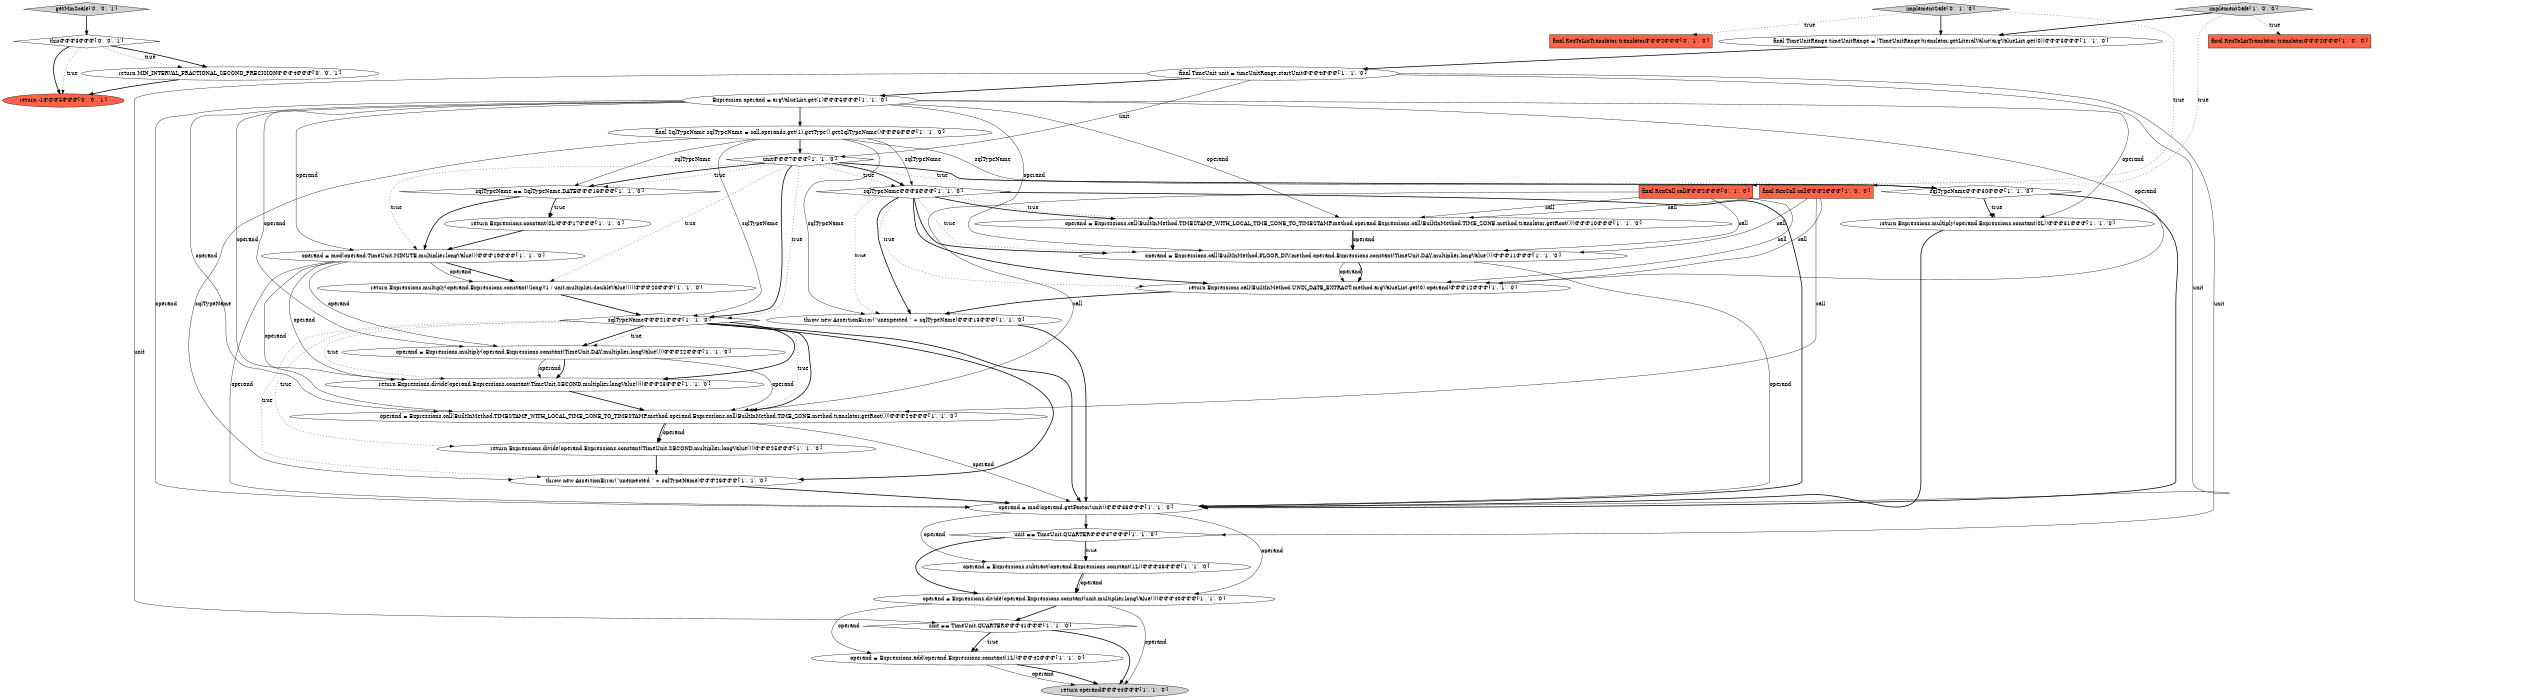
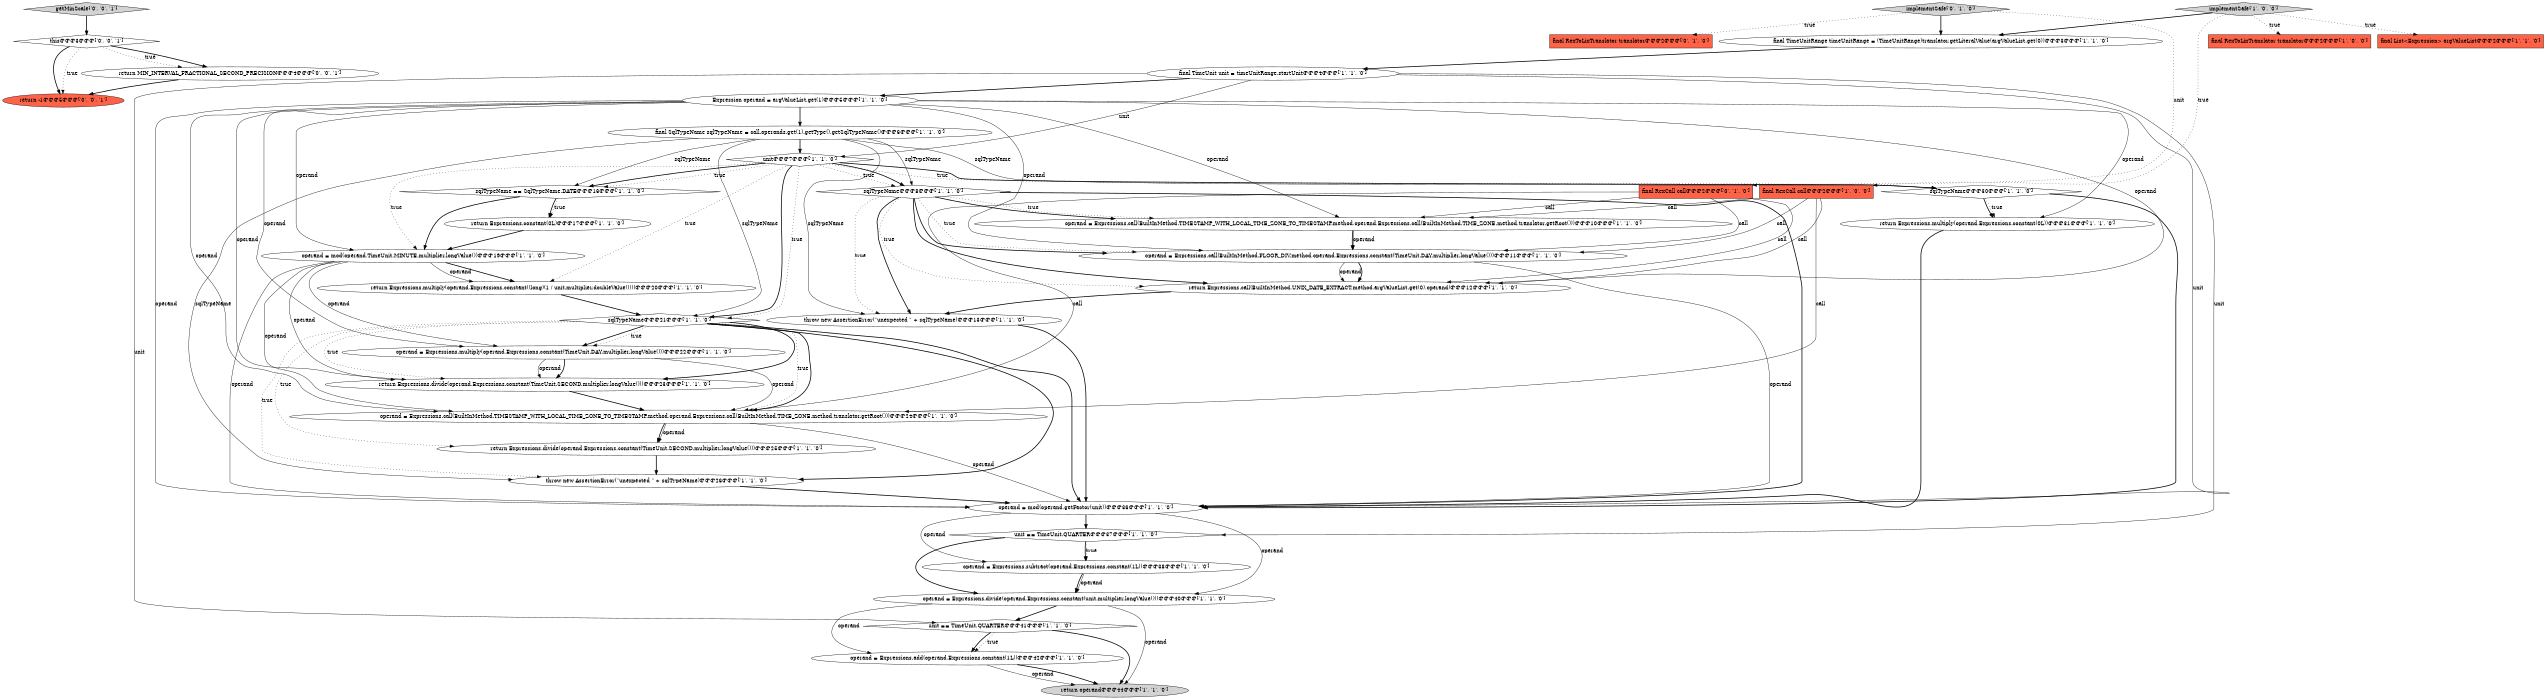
node "final List<Expression> argValueList@@@2@@@['1', '1', '0']": added
edge "implementSafe['0', '1', '0']" -> "final RexCall call@@@2@@@['0', '1', '0']": label "true" -> "unit"
